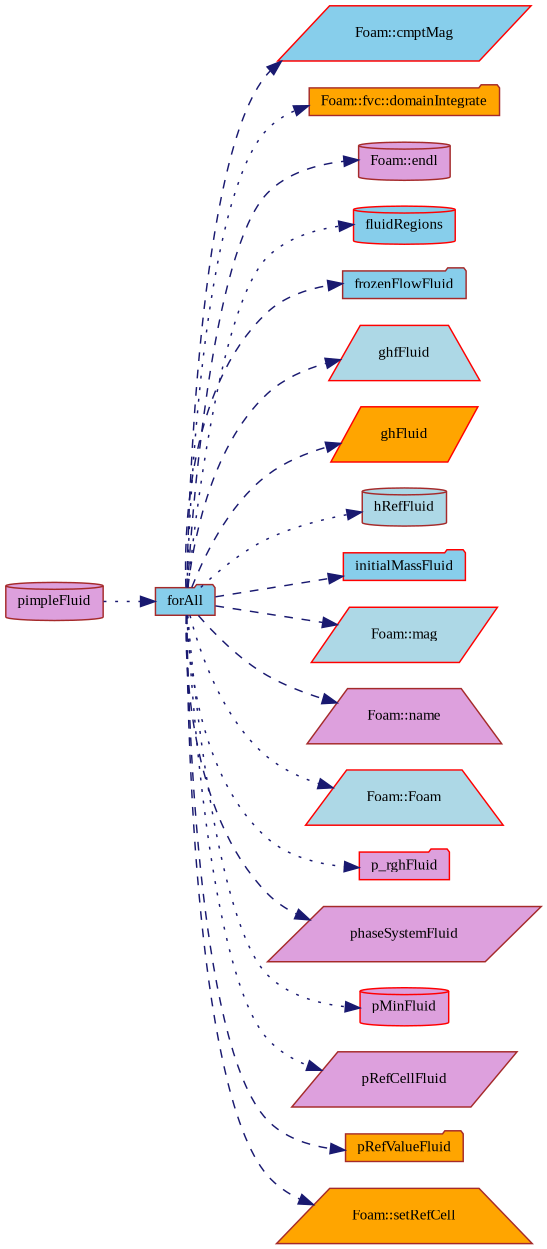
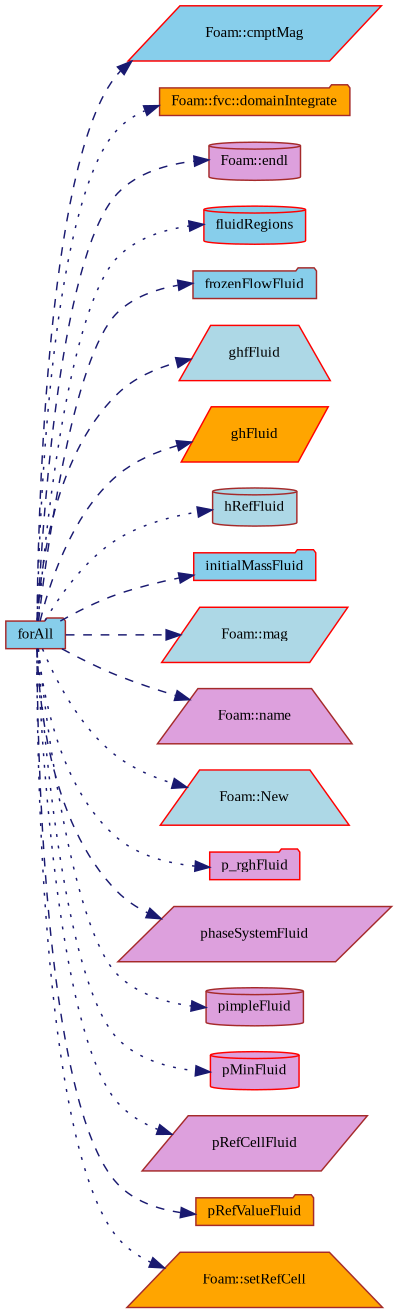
edge "pimpleFluid" -> "forAll": reversed
node "Foam::Foam": label "Foam::Foam" -> "Foam::New"
edge "forAll" -> "Foam::setRefCell": style dashed -> dotted
